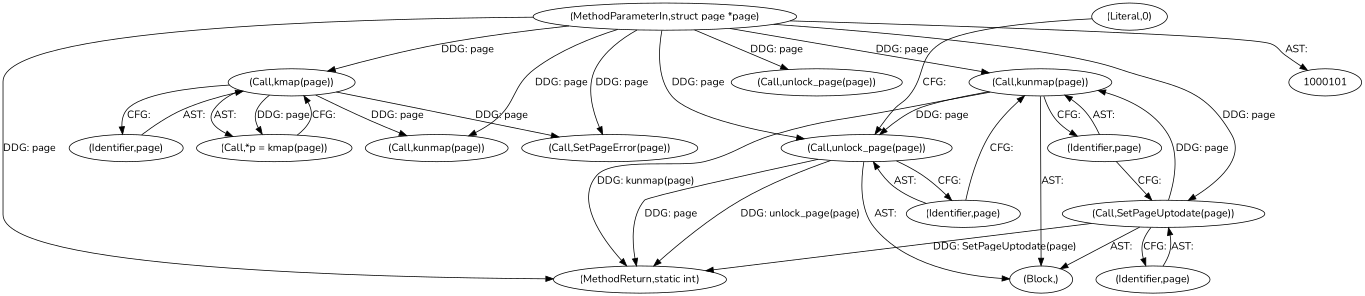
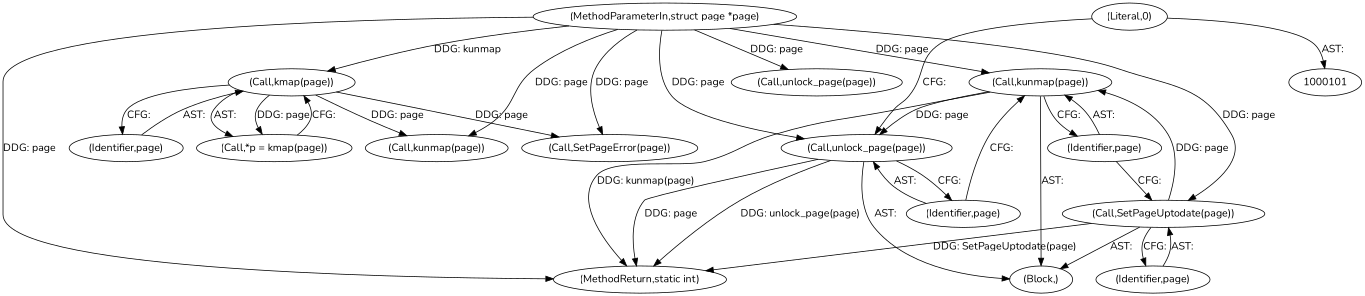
edge "(MethodParameterIn,struct page *page)" -> "1000101": now "(Literal,0)" -> "1000101"
edge "(MethodParameterIn,struct page *page)" -> "(Call,kmap(page))": label "DDG: page" -> "DDG: kunmap"
